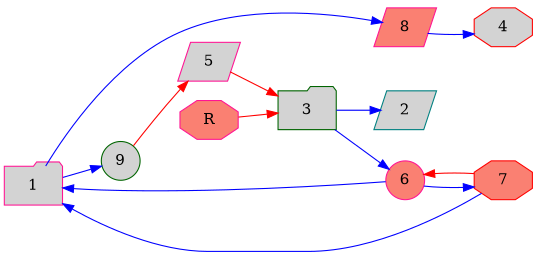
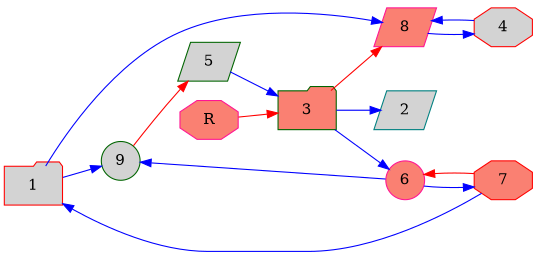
edge "4" -> "8": added
node "5": color deeppink -> darkgreen
edge "3" -> "8": added
edge "5" -> "3": color red -> blue
node "3": fillcolor lightgrey -> salmon
node "1": color deeppink -> red
edge "6" -> "1": now "6" -> "9"
